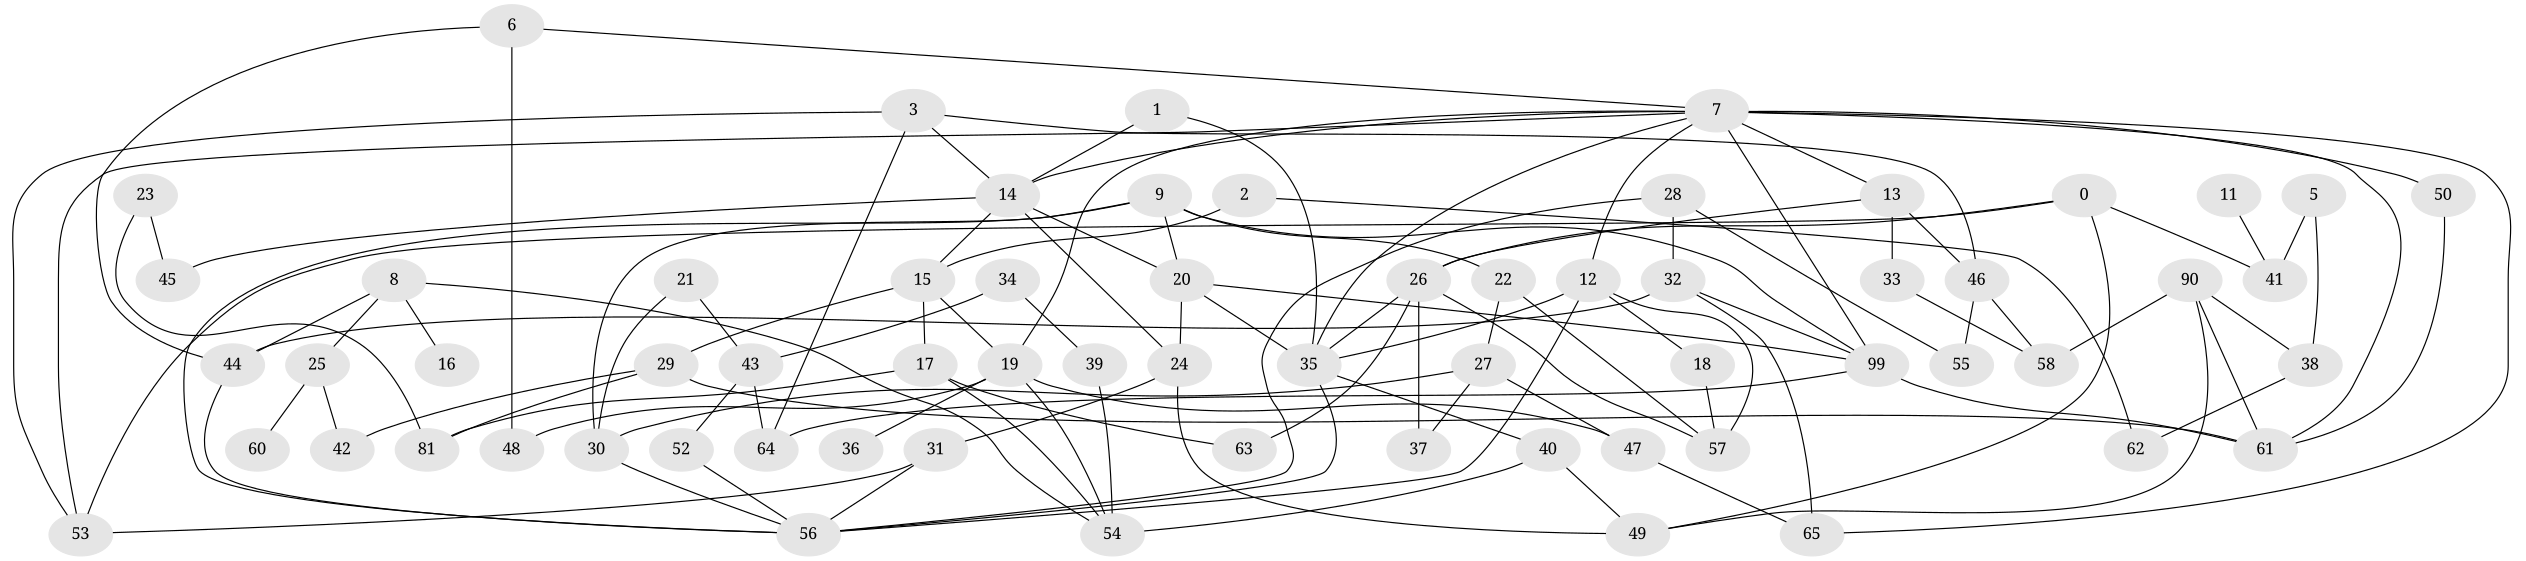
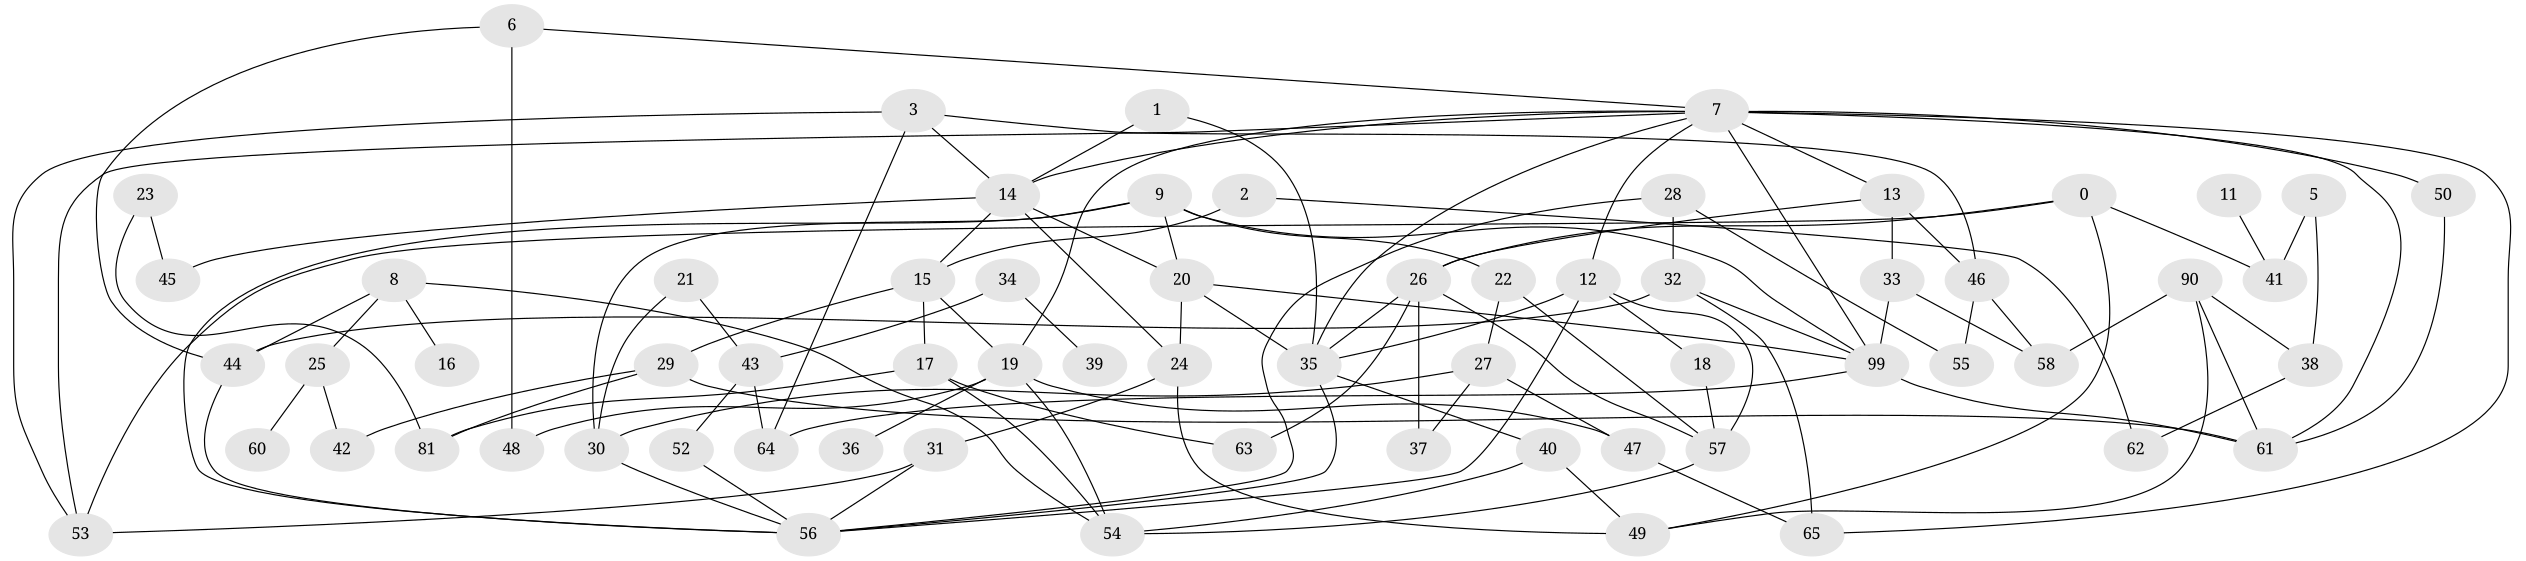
edge "33" -- "99": added
edge "39" -- "54": now "57" -- "54"
